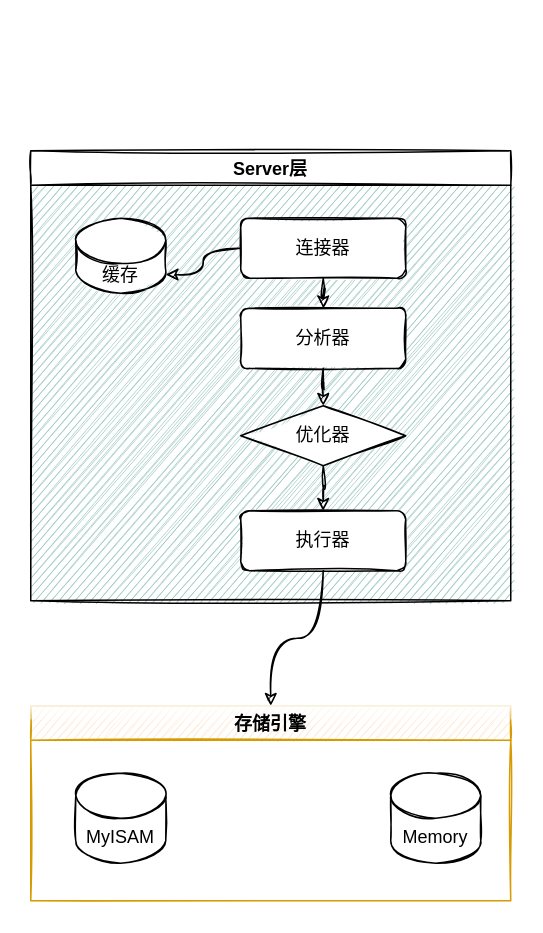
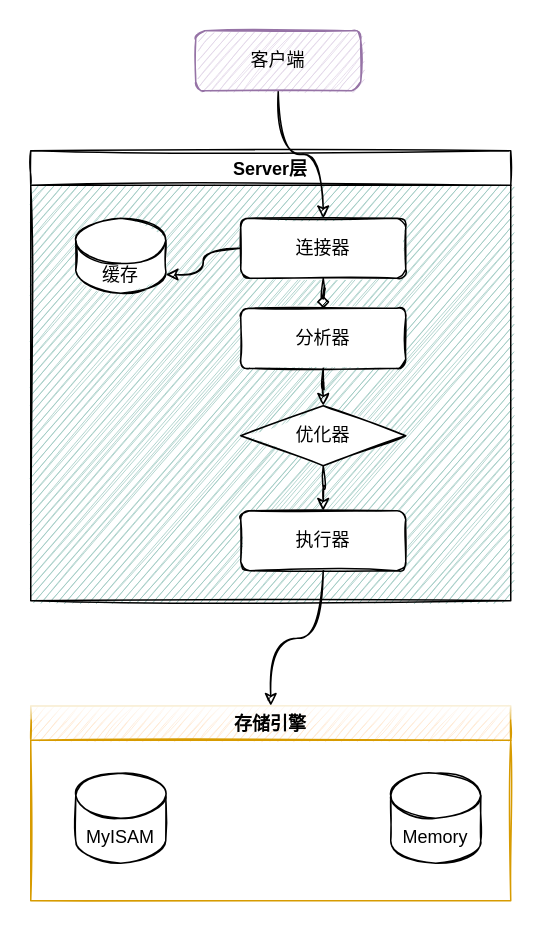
node "客户端": added
edge "客户端" -> "连接器": added
edge "连接器" -> "分析器": arrowhead classic -> diamond
